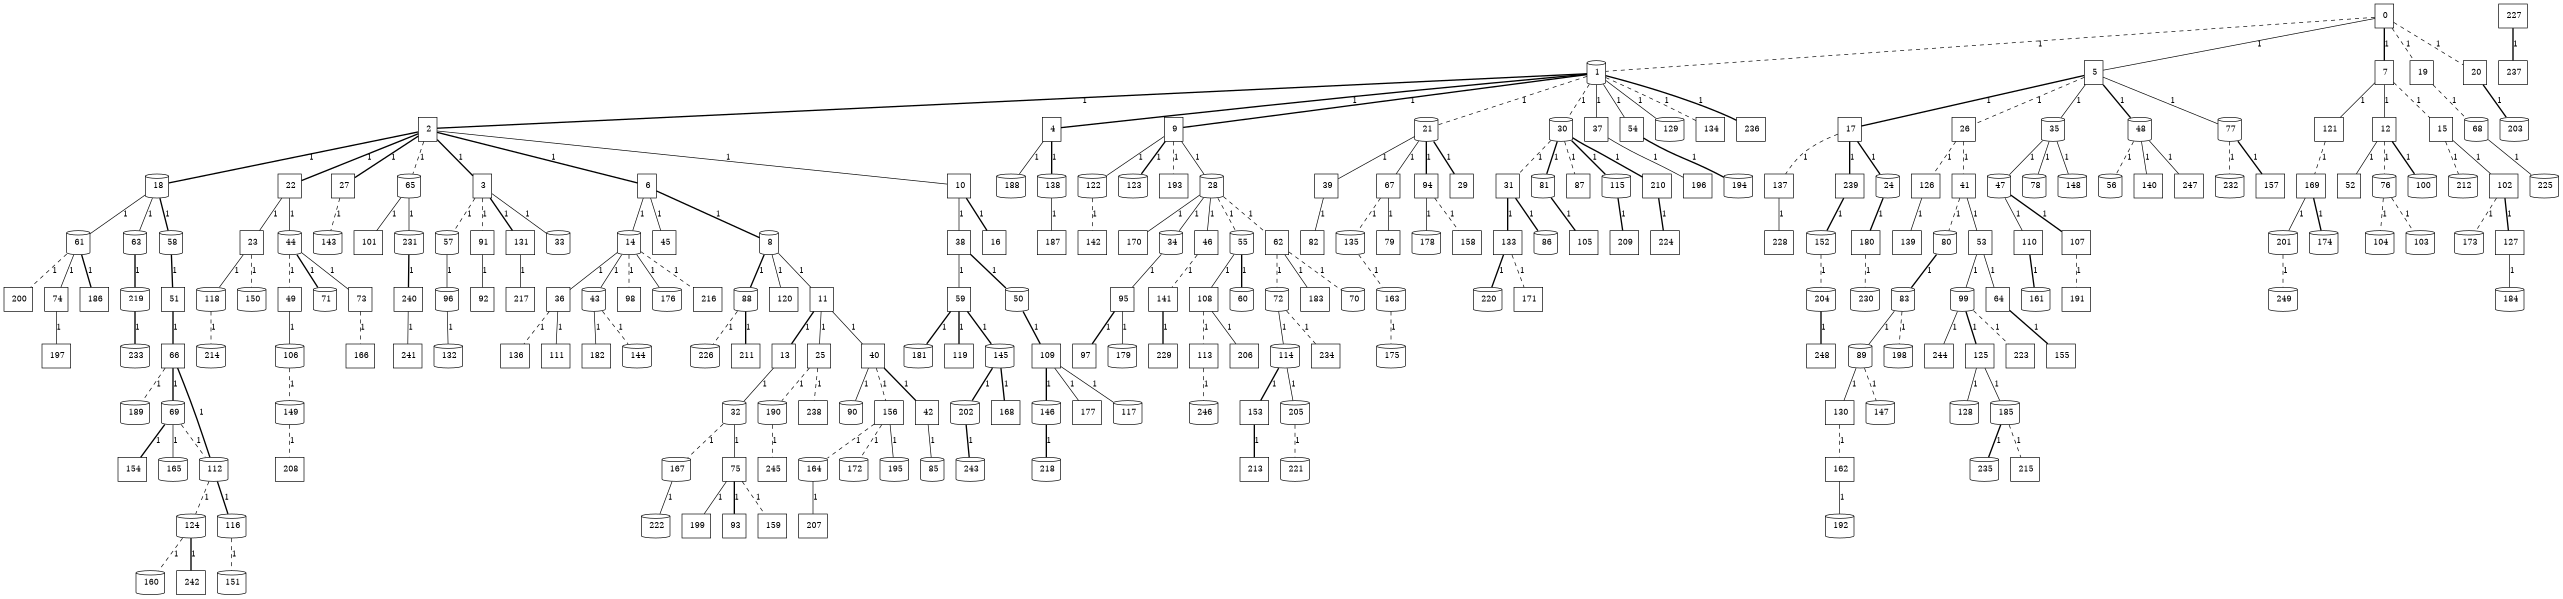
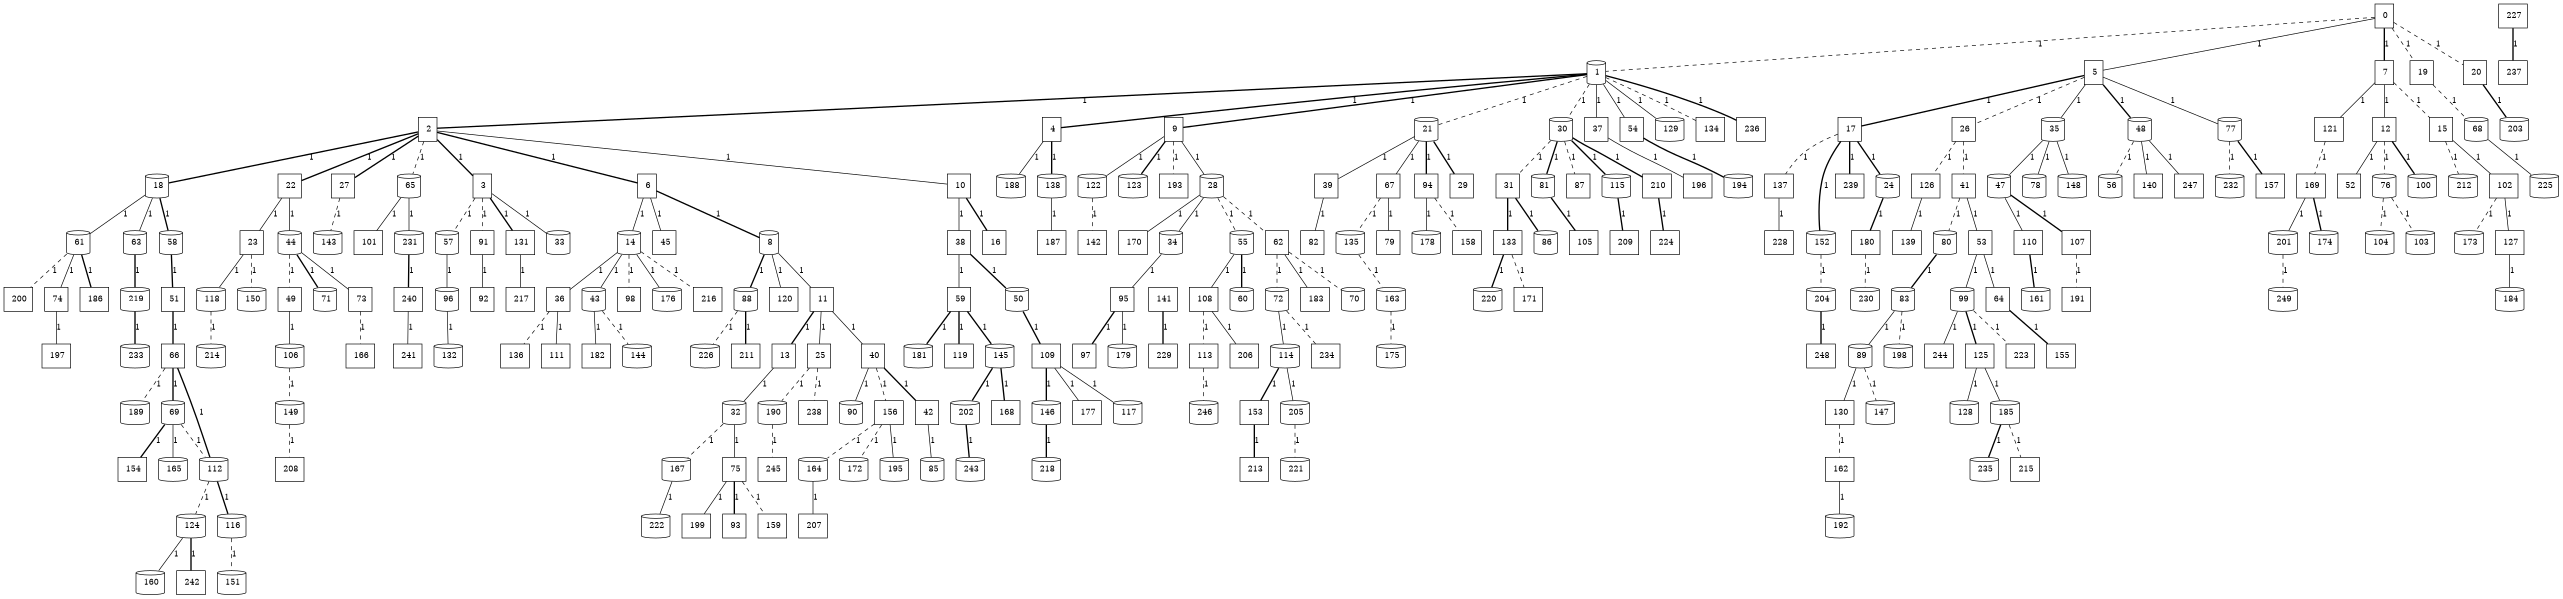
edge "239" -- "152": now "17" -- "152"
edge "102" -- "127": style bold -> solid
node "46": removed
edge "124" -- "160": style dashed -> solid
